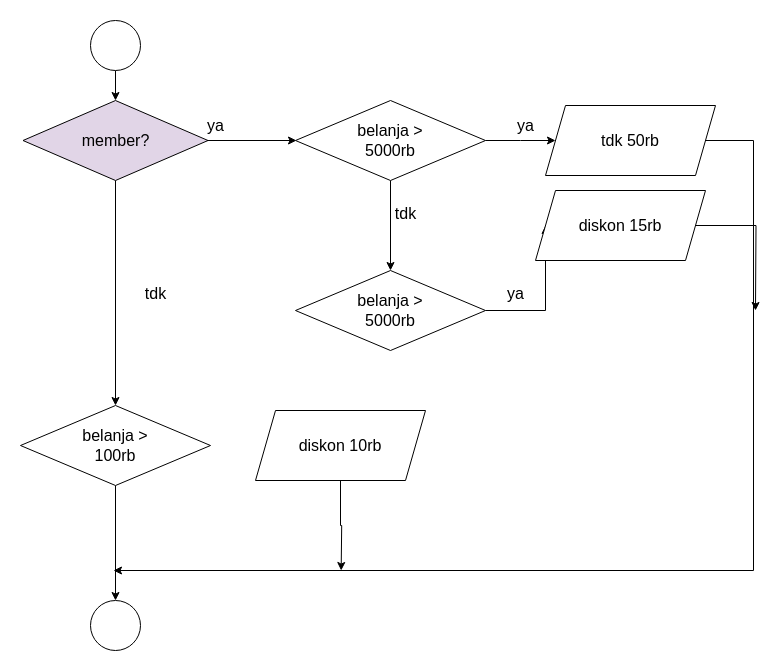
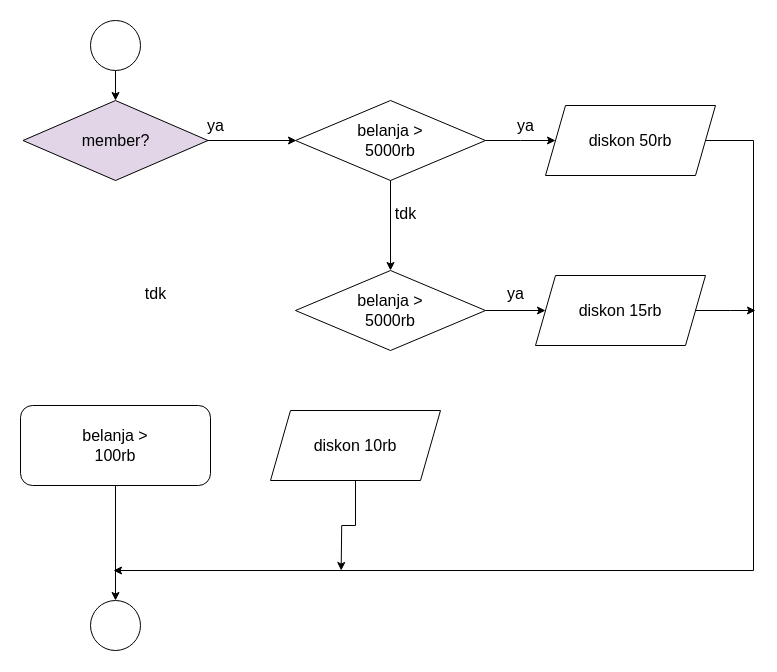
node "tdk 50rb": label "tdk 50rb" -> "diskon 50rb"
node "diskon 15rb": moved (621, 226) -> (621, 311)
edge "member?" -> "belanja > 100rb": removed
node "belanja > 100rb": shape diamond -> rounded rectangle
node "diskon 10rb": moved (341, 446) -> (356, 446)
